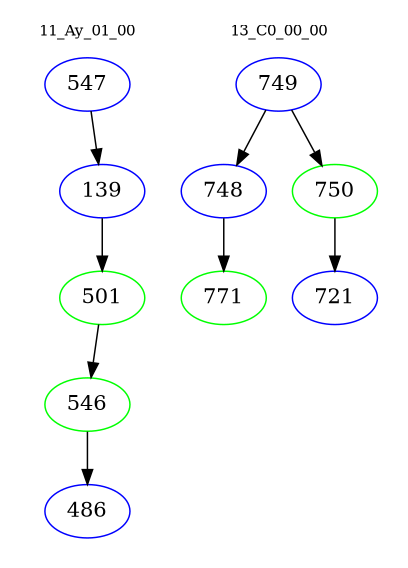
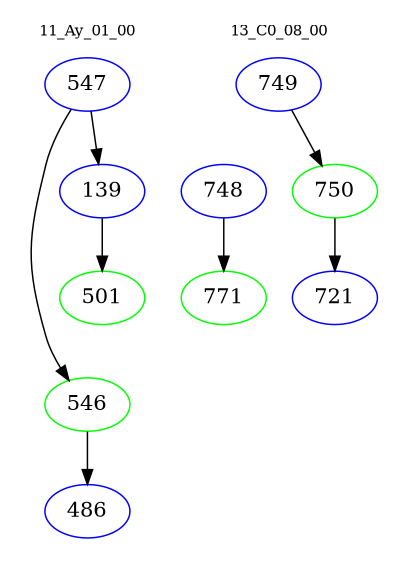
cluster "13_C0_00_00": label "13_C0_00_00" -> "13_C0_08_00"
edge "749" -> "748": removed
edge "501" -> "546": now "547" -> "546"
